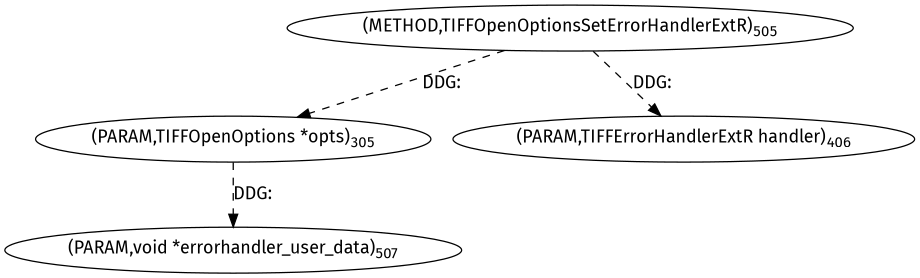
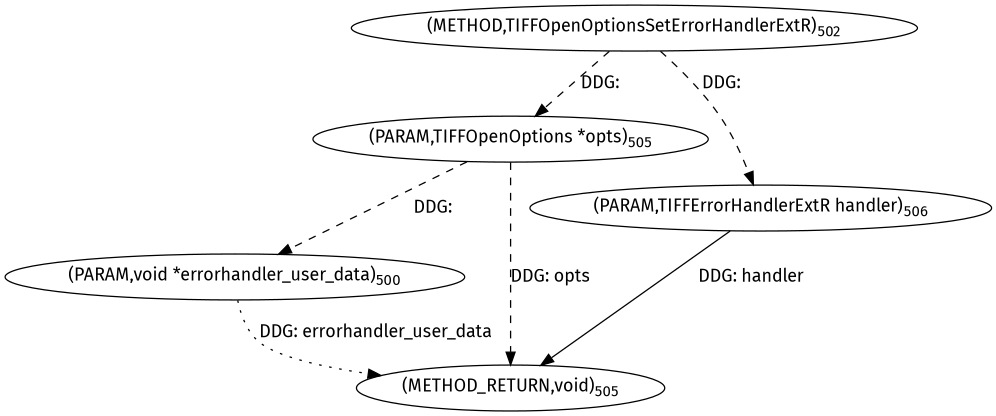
node "(METHOD,TIFFOpenOptionsSetErrorHandlerExtR)": text "505" -> "502"
node "(PARAM,TIFFOpenOptions *opts)": text "305" -> "505"
node "(PARAM,TIFFErrorHandlerExtR handler)": text "406" -> "506"
node "(PARAM,void *errorhandler_user_data)": text "507" -> "500"
node "(METHOD_RETURN,void)": added
